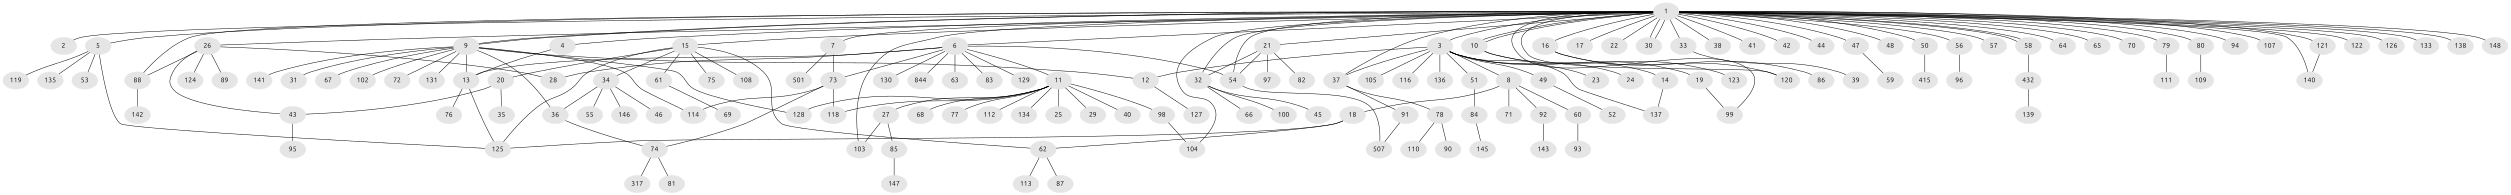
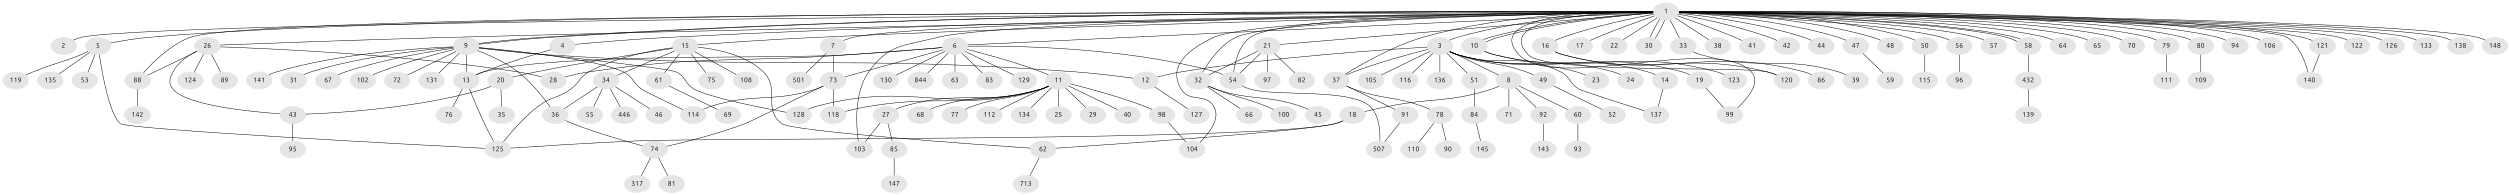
node "107": label "107" -> "106"
node "415": label "415" -> "115"
node "146": label "146" -> "446"
node "113": label "113" -> "713"
node "87": removed
